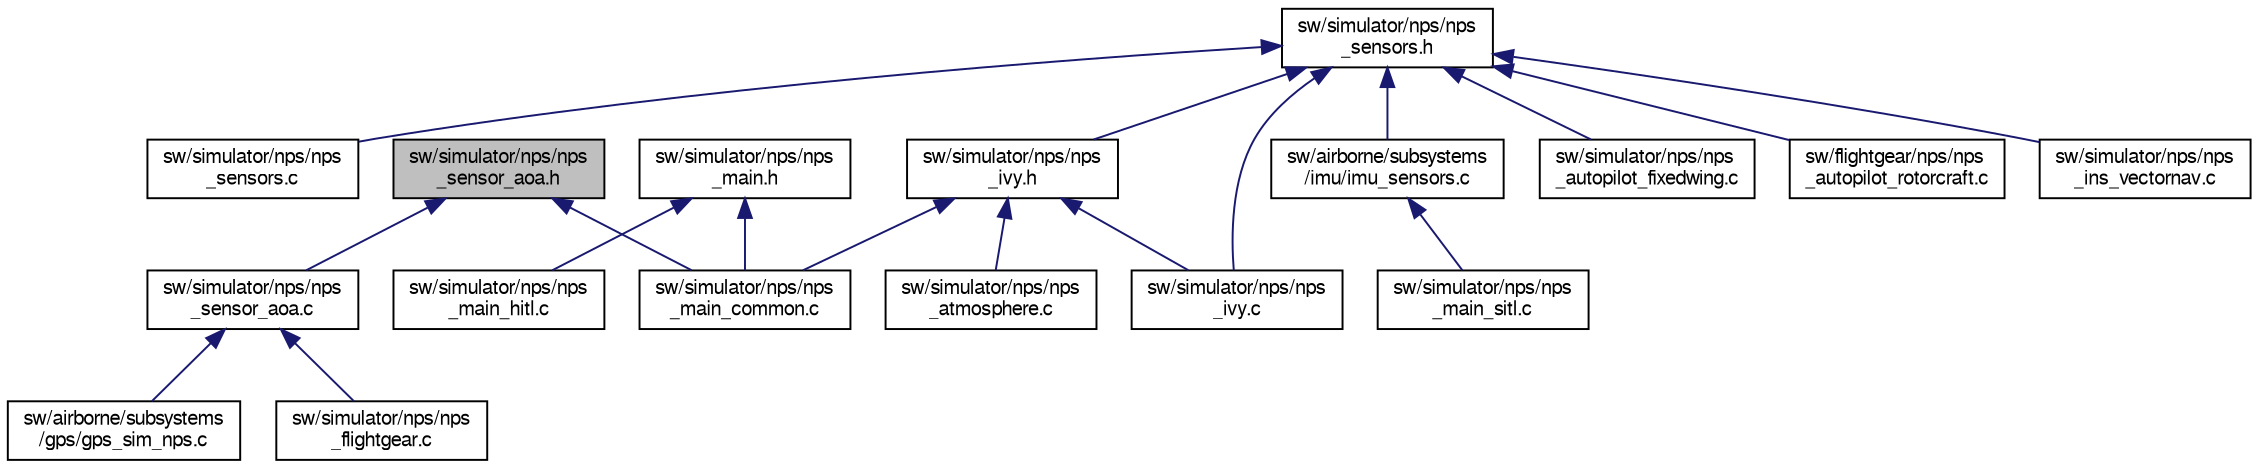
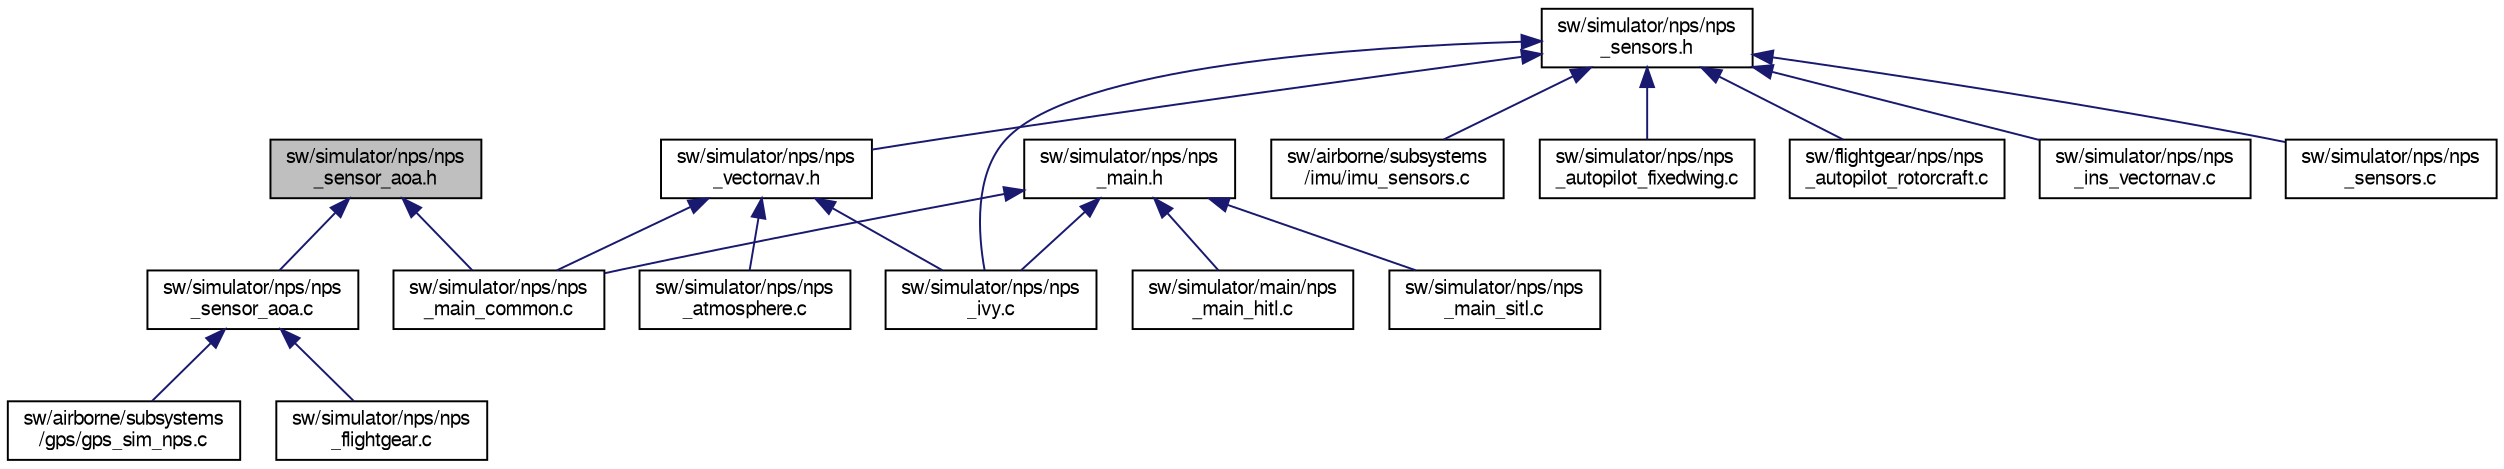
node "sw/simulator/nps/nps _ivy.h": label "sw/simulator/nps/nps _ivy.h" -> "sw/simulator/nps/nps _vectornav.h"
edge "sw/simulator/nps/nps _ivy.c" -> "sw/simulator/nps/nps _main.h": added
edge "sw/simulator/nps/nps _main_sitl.c" -> "sw/airborne/subsystems /imu/imu_sensors.c": now "sw/simulator/nps/nps _main_sitl.c" -> "sw/simulator/nps/nps _main.h"
node "sw/simulator/nps/nps _main_hitl.c": label "sw/simulator/nps/nps _main_hitl.c" -> "sw/simulator/main/nps _main_hitl.c"
